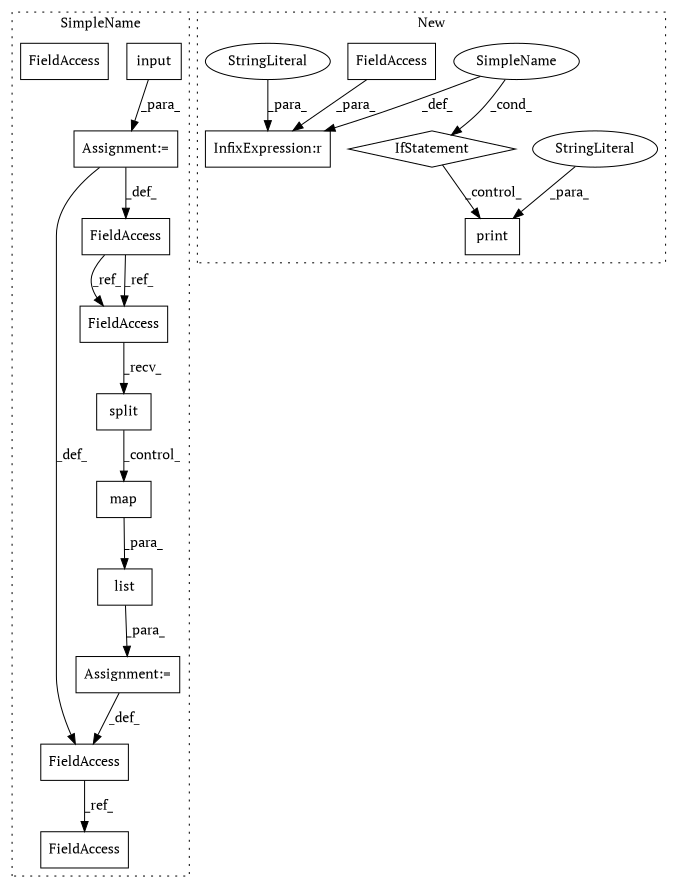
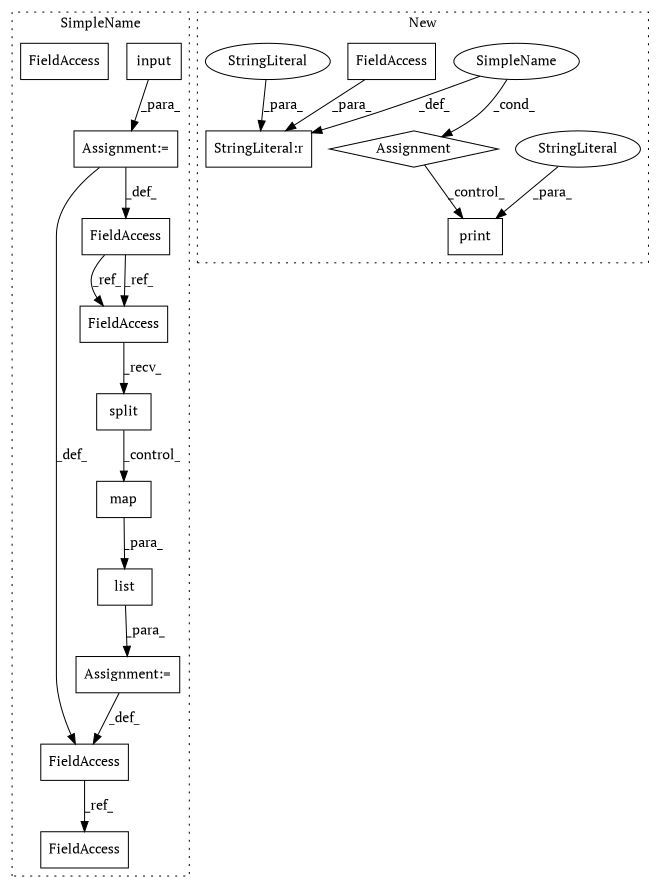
node "InfixExpression:r": label "InfixExpression:r" -> "StringLiteral:r"
node "IfStatement": label "IfStatement" -> "Assignment"
